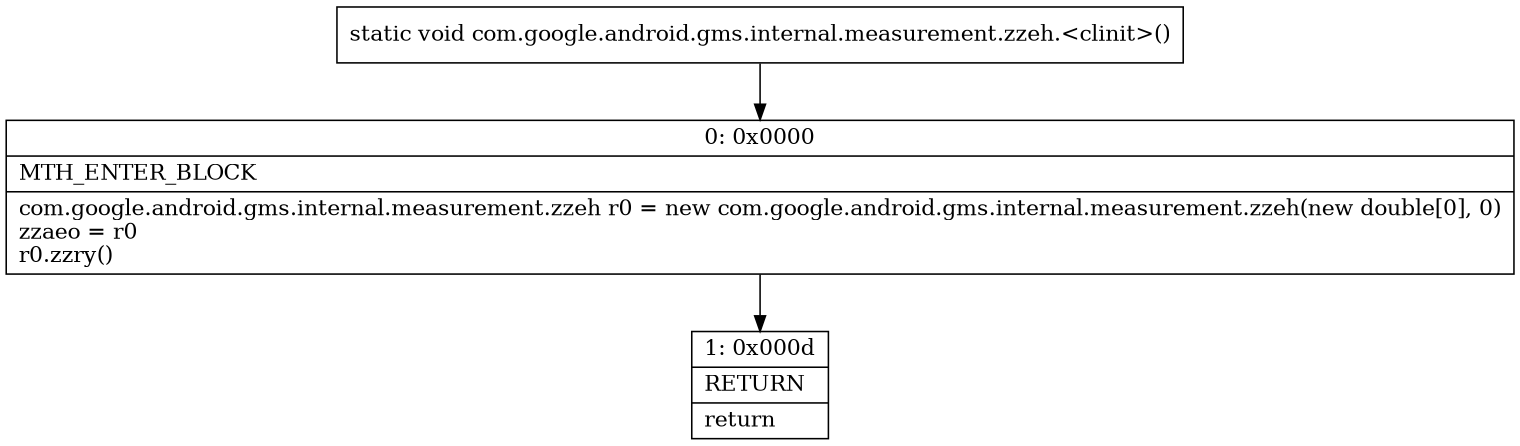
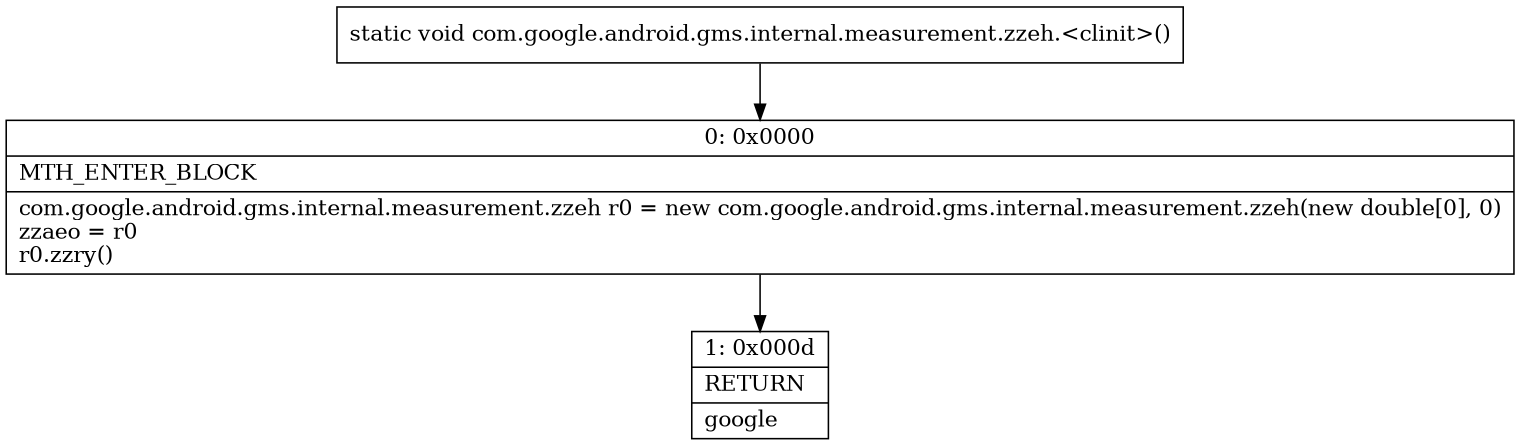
node "1: 0x000d": text "return" -> "google"
